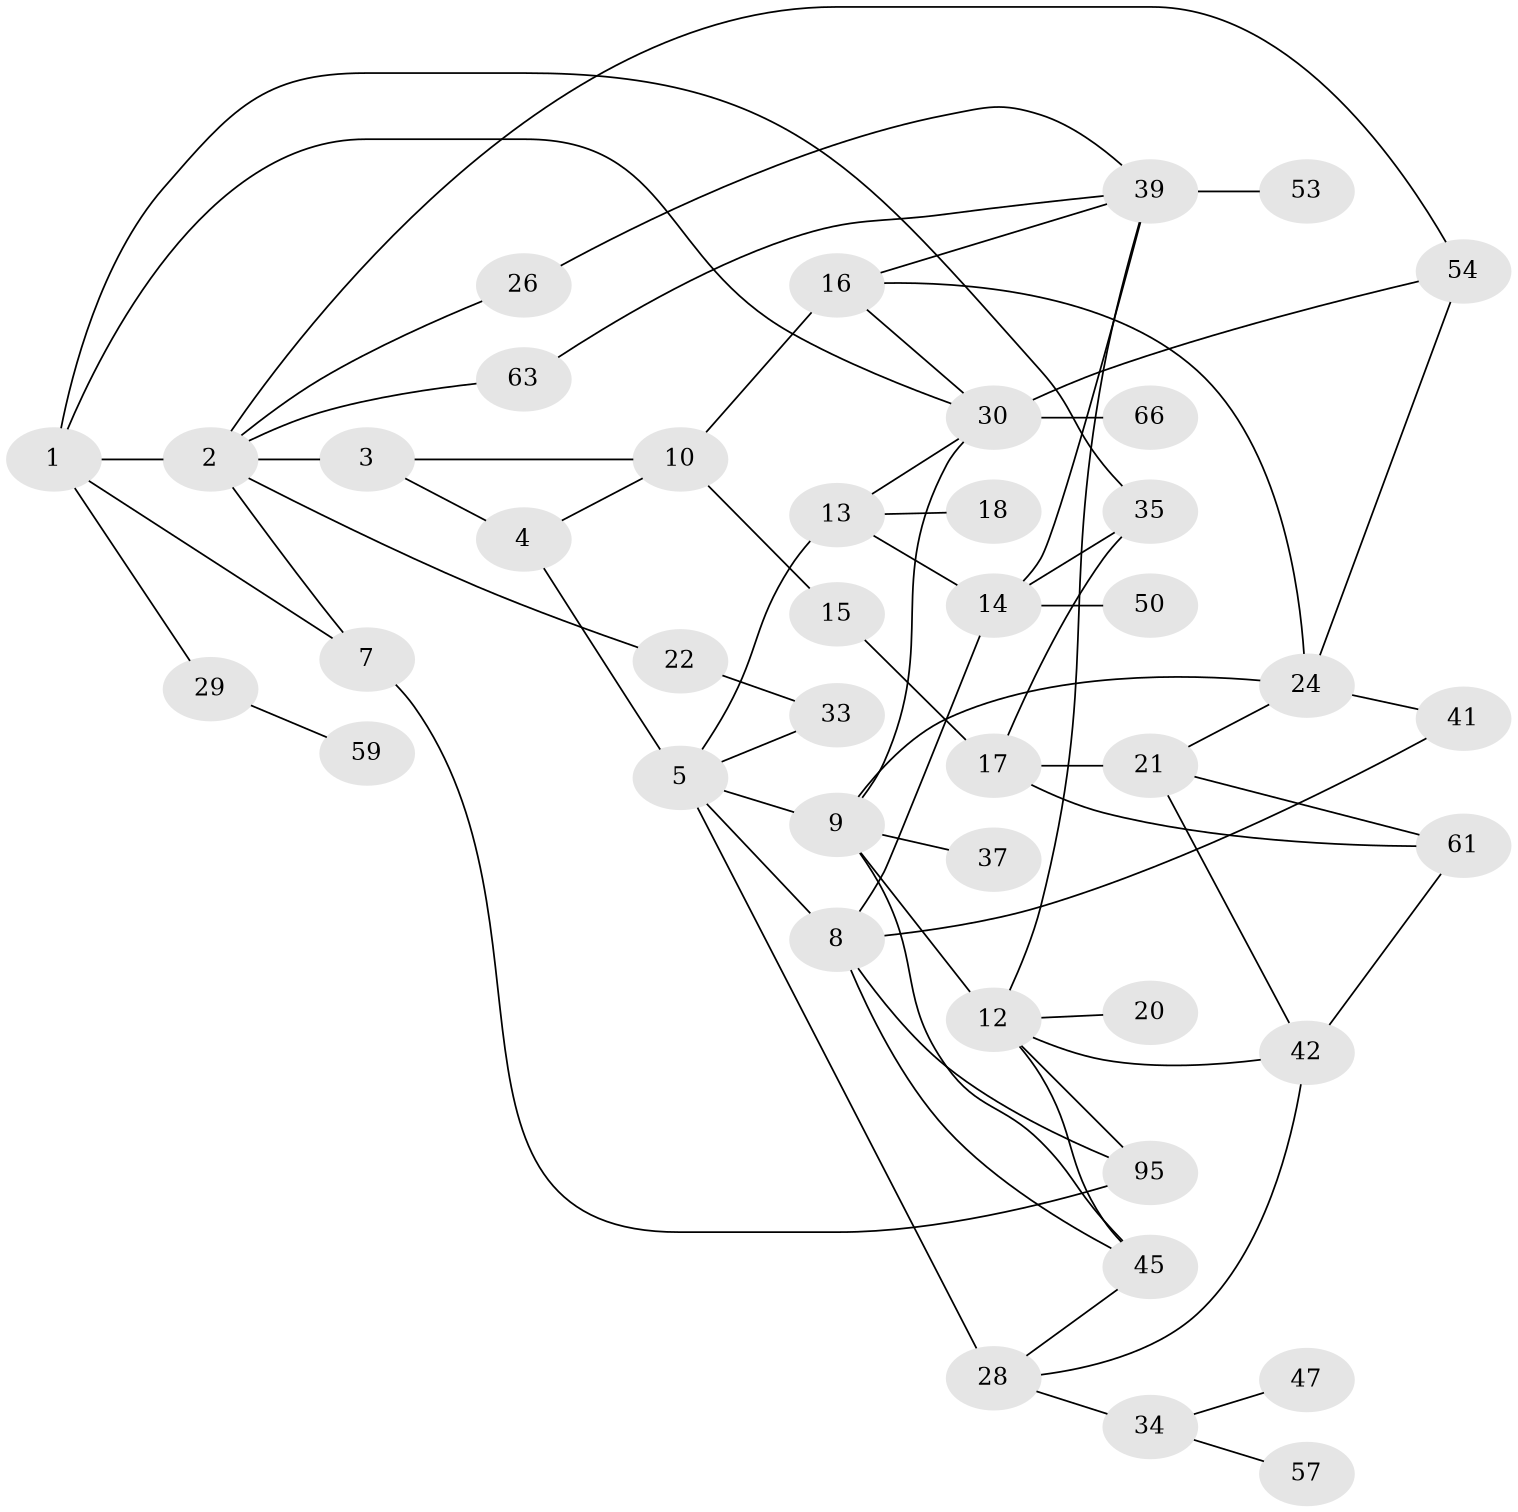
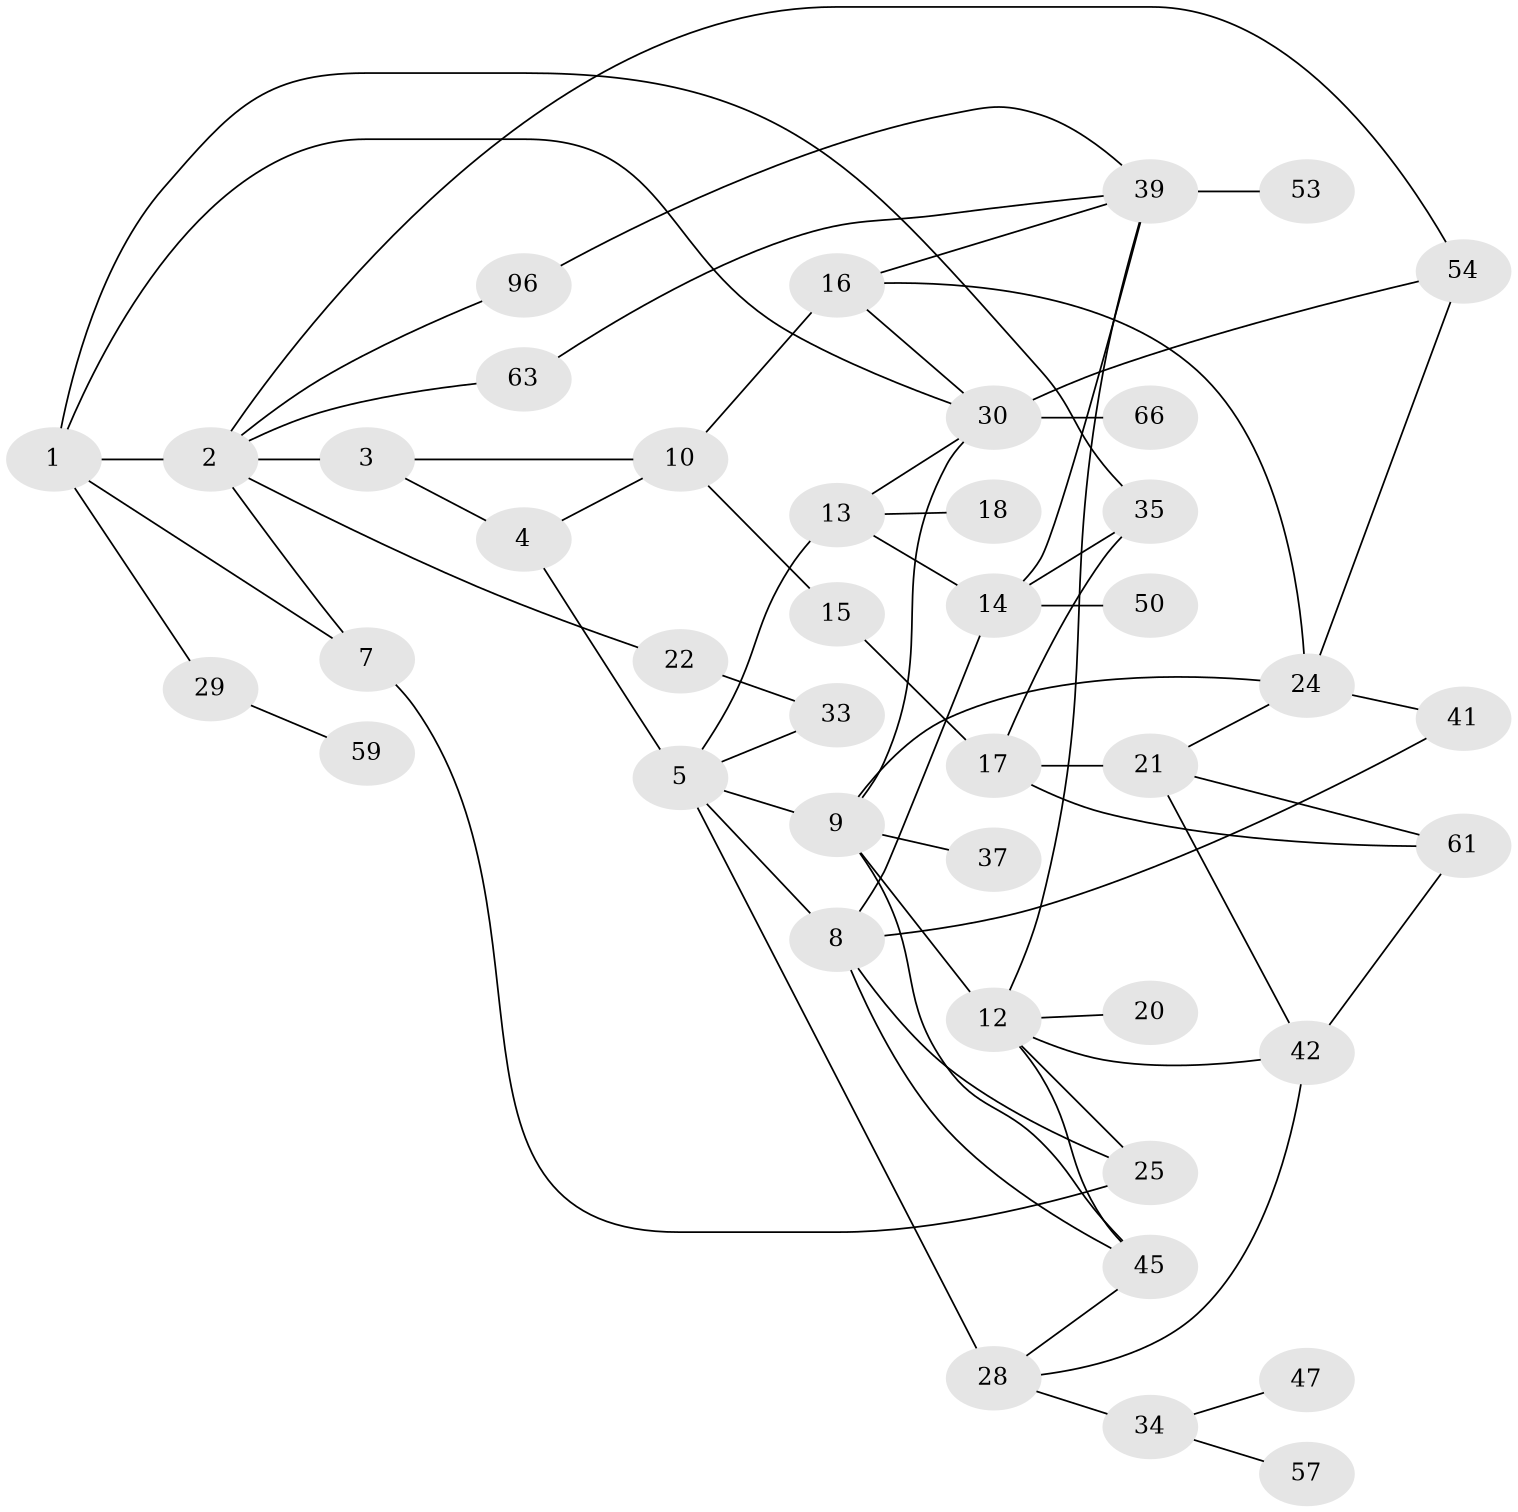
node "26": label "26" -> "96"
node "95": label "95" -> "25"
